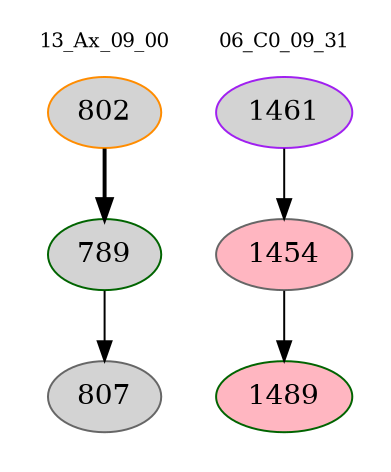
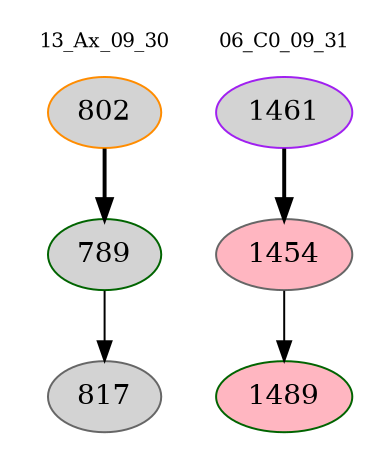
cluster "13_Ax_09_00": label "13_Ax_09_00" -> "13_Ax_09_30"
edge "1461" -> "1454": style solid -> bold
node "807": label "807" -> "817"
